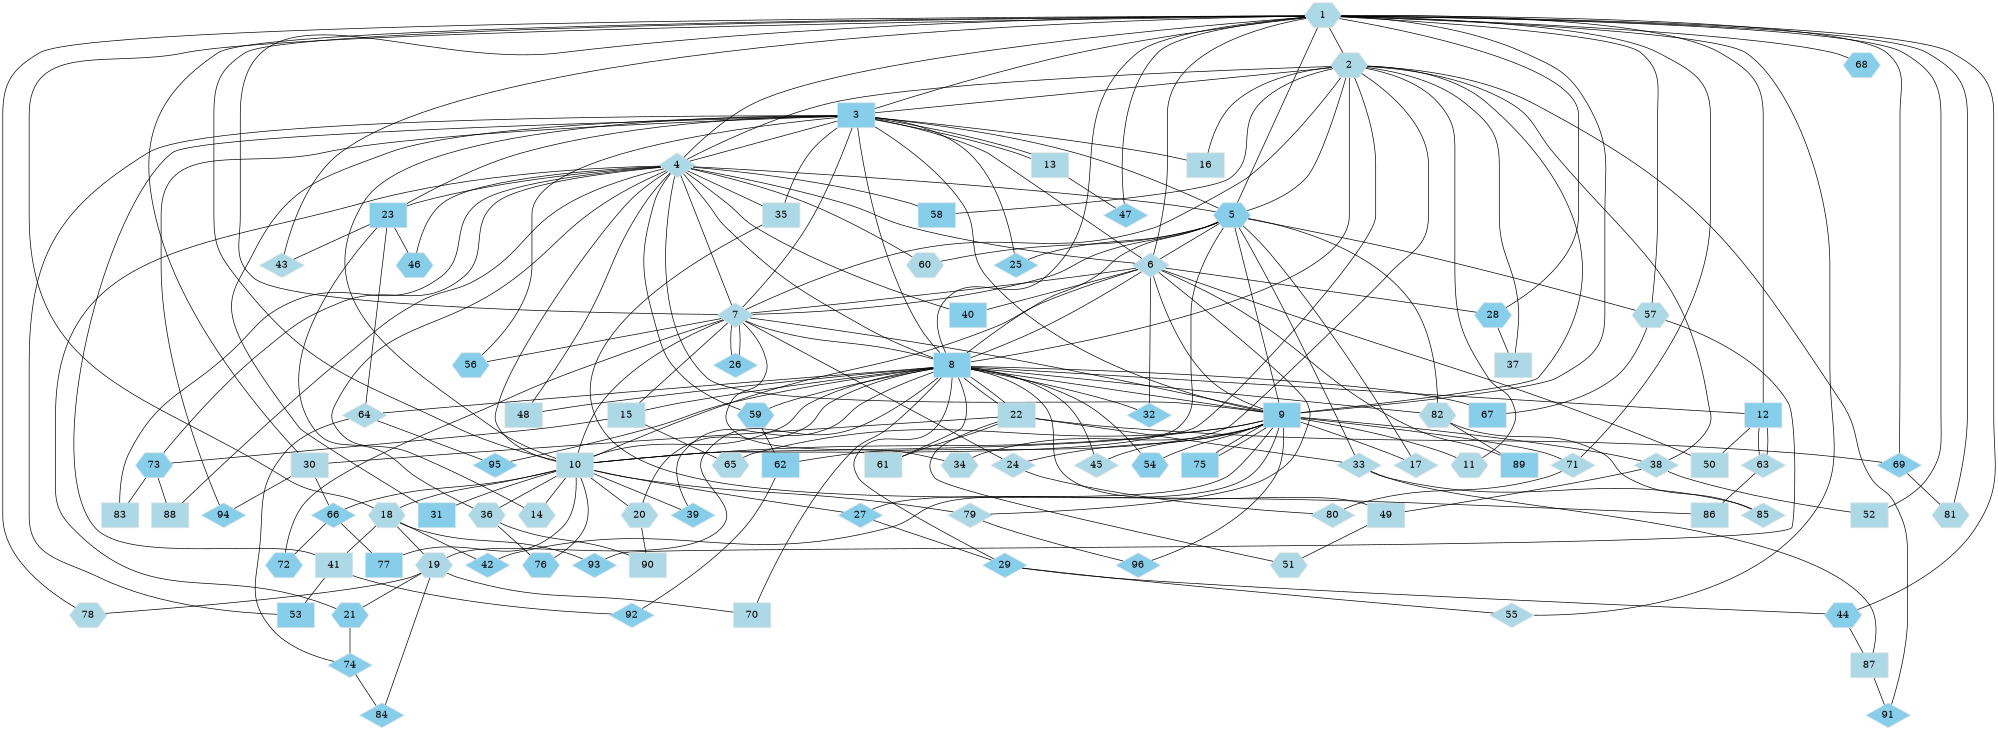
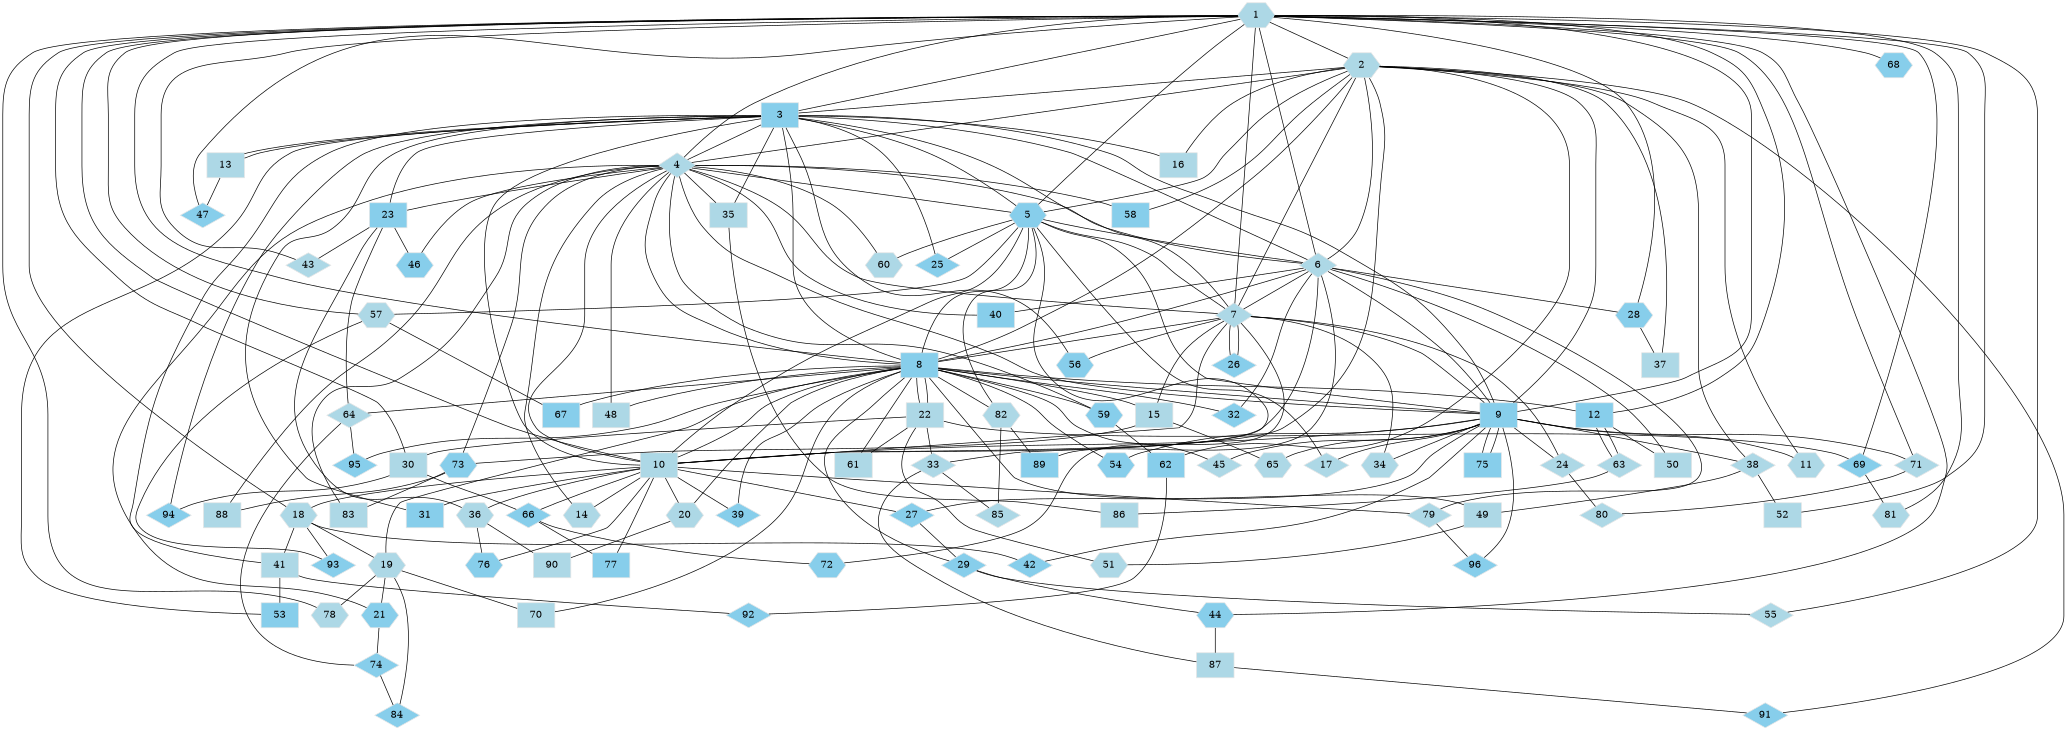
edge "2" -- "6": added
